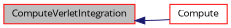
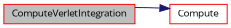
edge "Compute" -> "ComputeVerletIntegration": reversed
